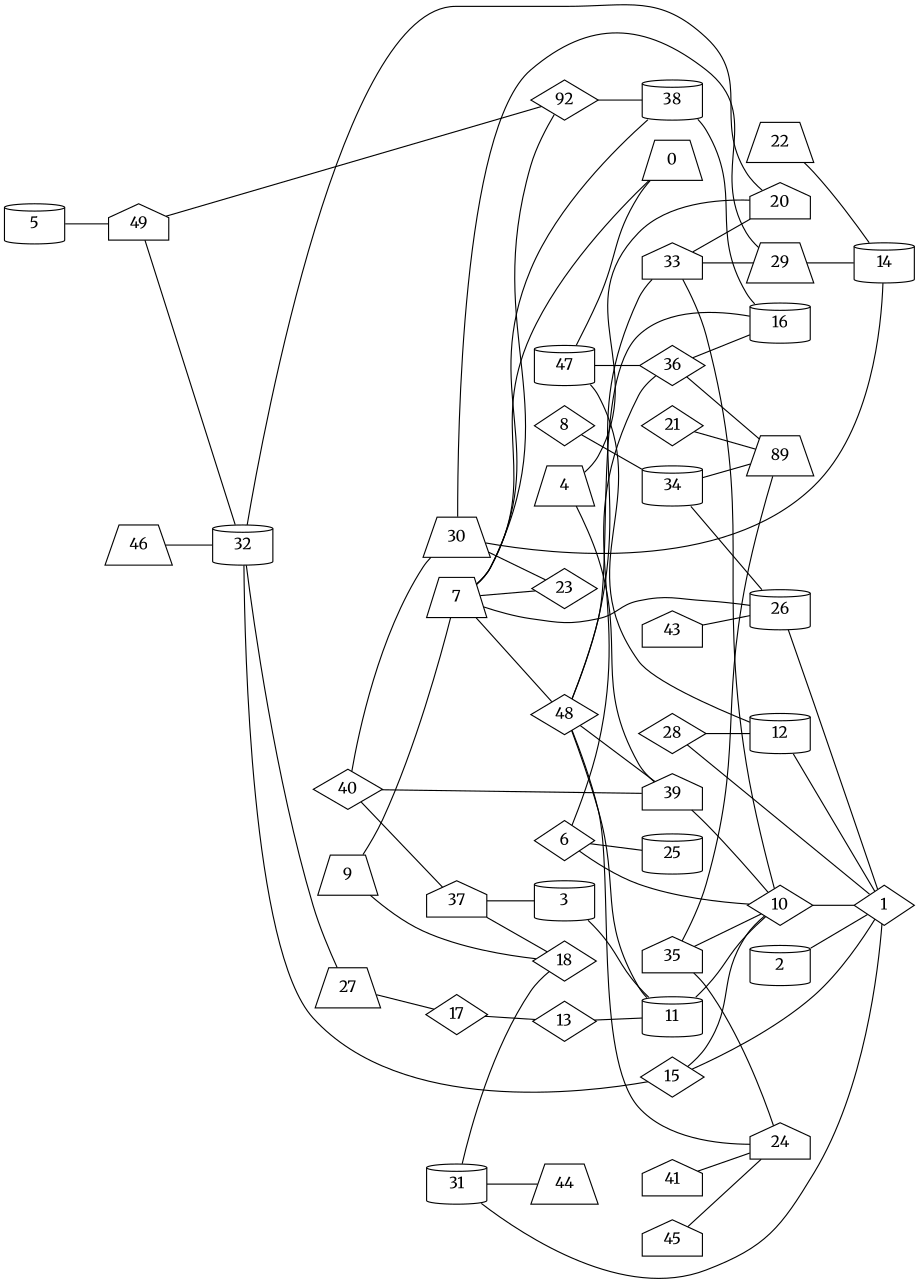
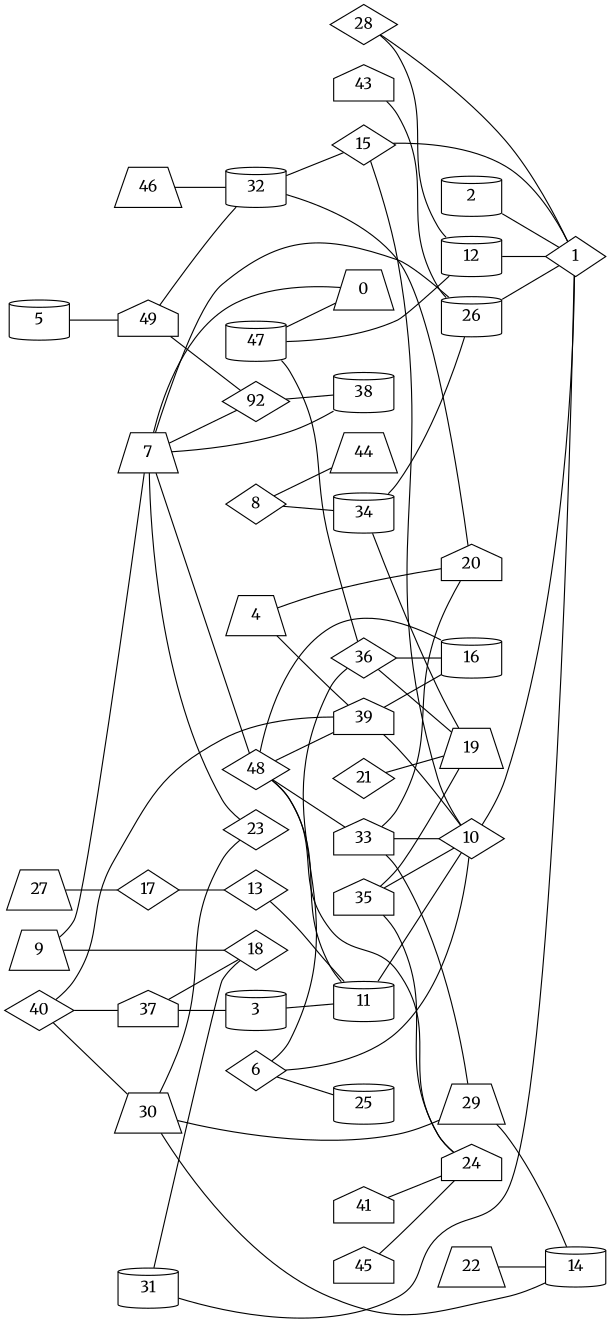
edge "38" -- "16": now "39" -- "16"
node "89": label "89" -> "19"
edge "32" -- "27": removed
edge "31" -- "44": now "8" -- "44"
